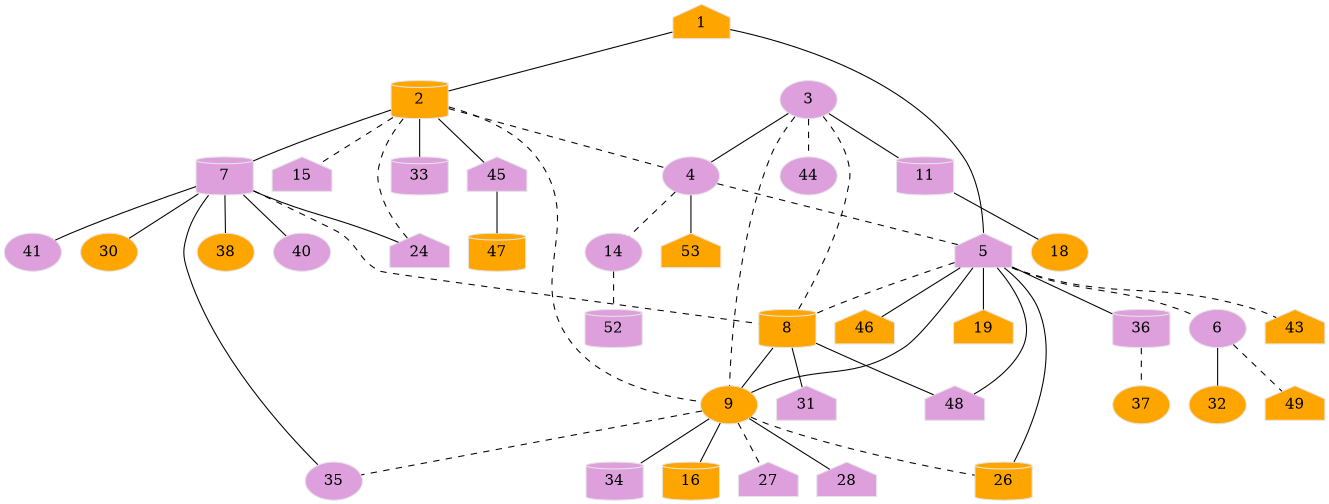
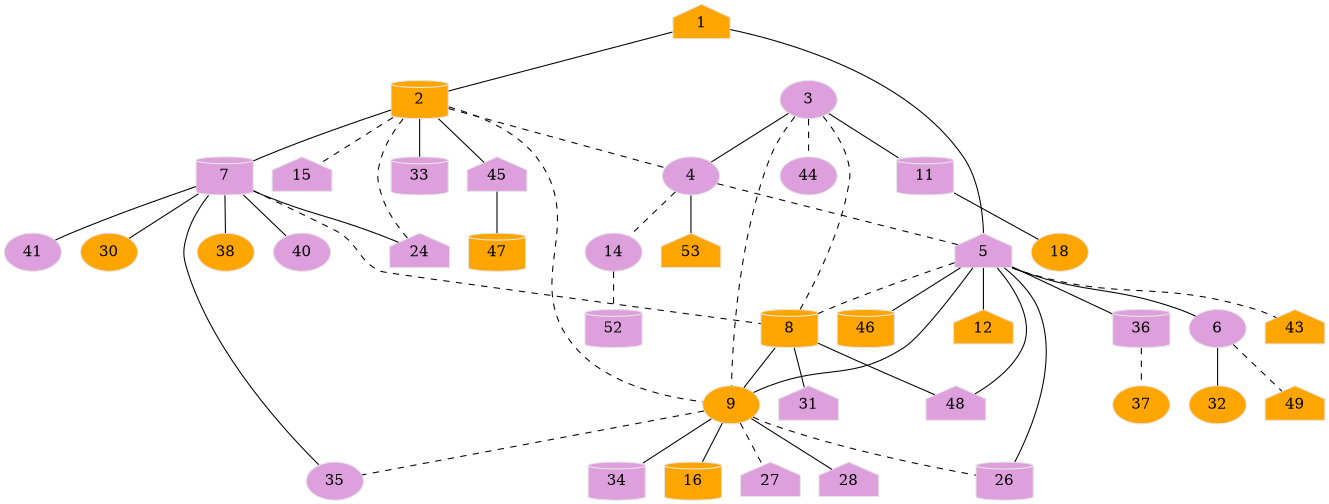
edge "5" -- "6": style dashed -> solid
node "46": shape house -> cylinder
node "19": label "19" -> "12"
node "26": fillcolor orange -> plum
